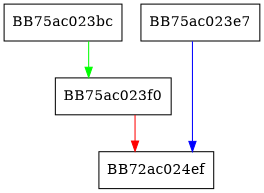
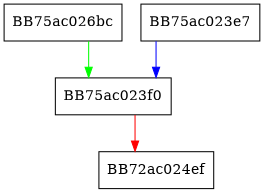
node "BB75ac023bc": label "BB75ac023bc" -> "BB75ac026bc"
edge "BB75ac023e7" -> "BB72ac024ef": now "BB75ac023e7" -> "BB75ac023f0"
